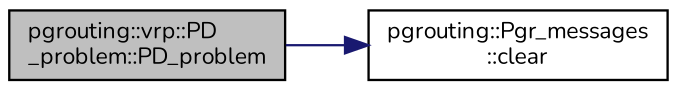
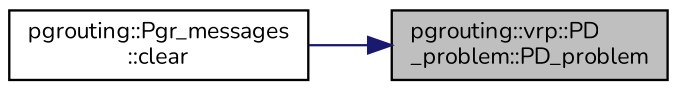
edge "pgrouting::vrp::PD _problem::PD_problem" -> "pgrouting::Pgr_messages ::clear": reversed
